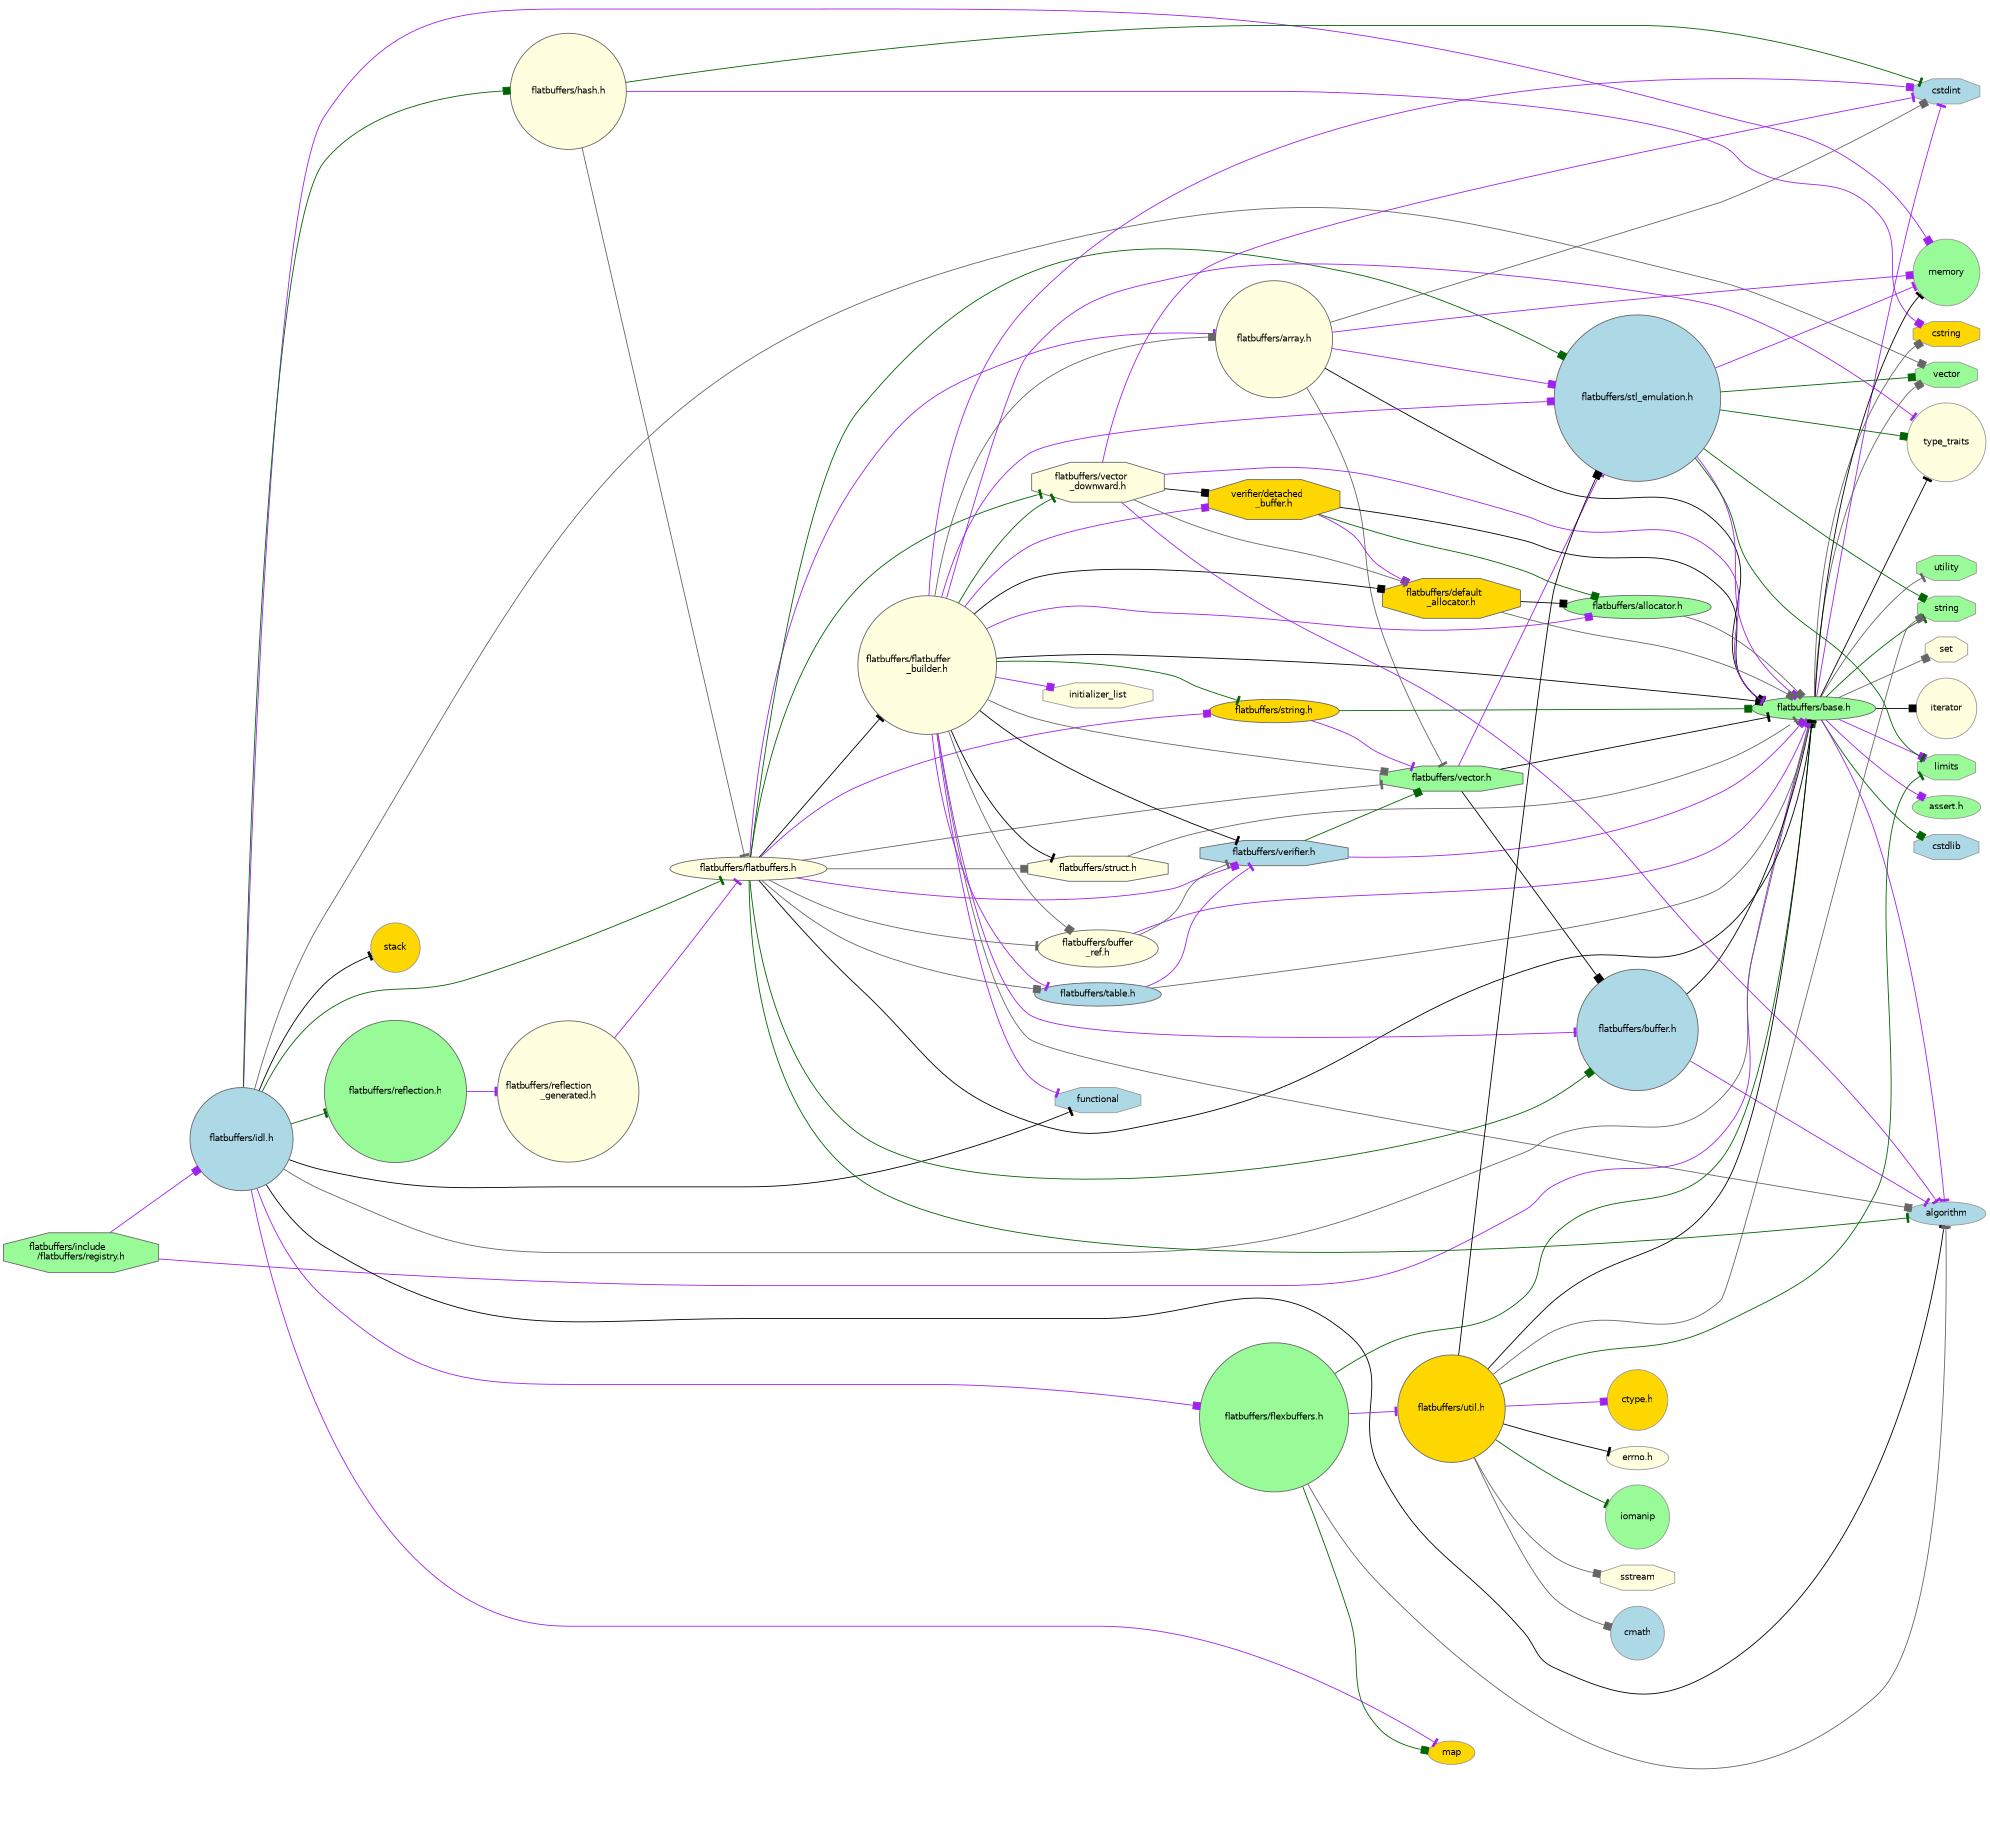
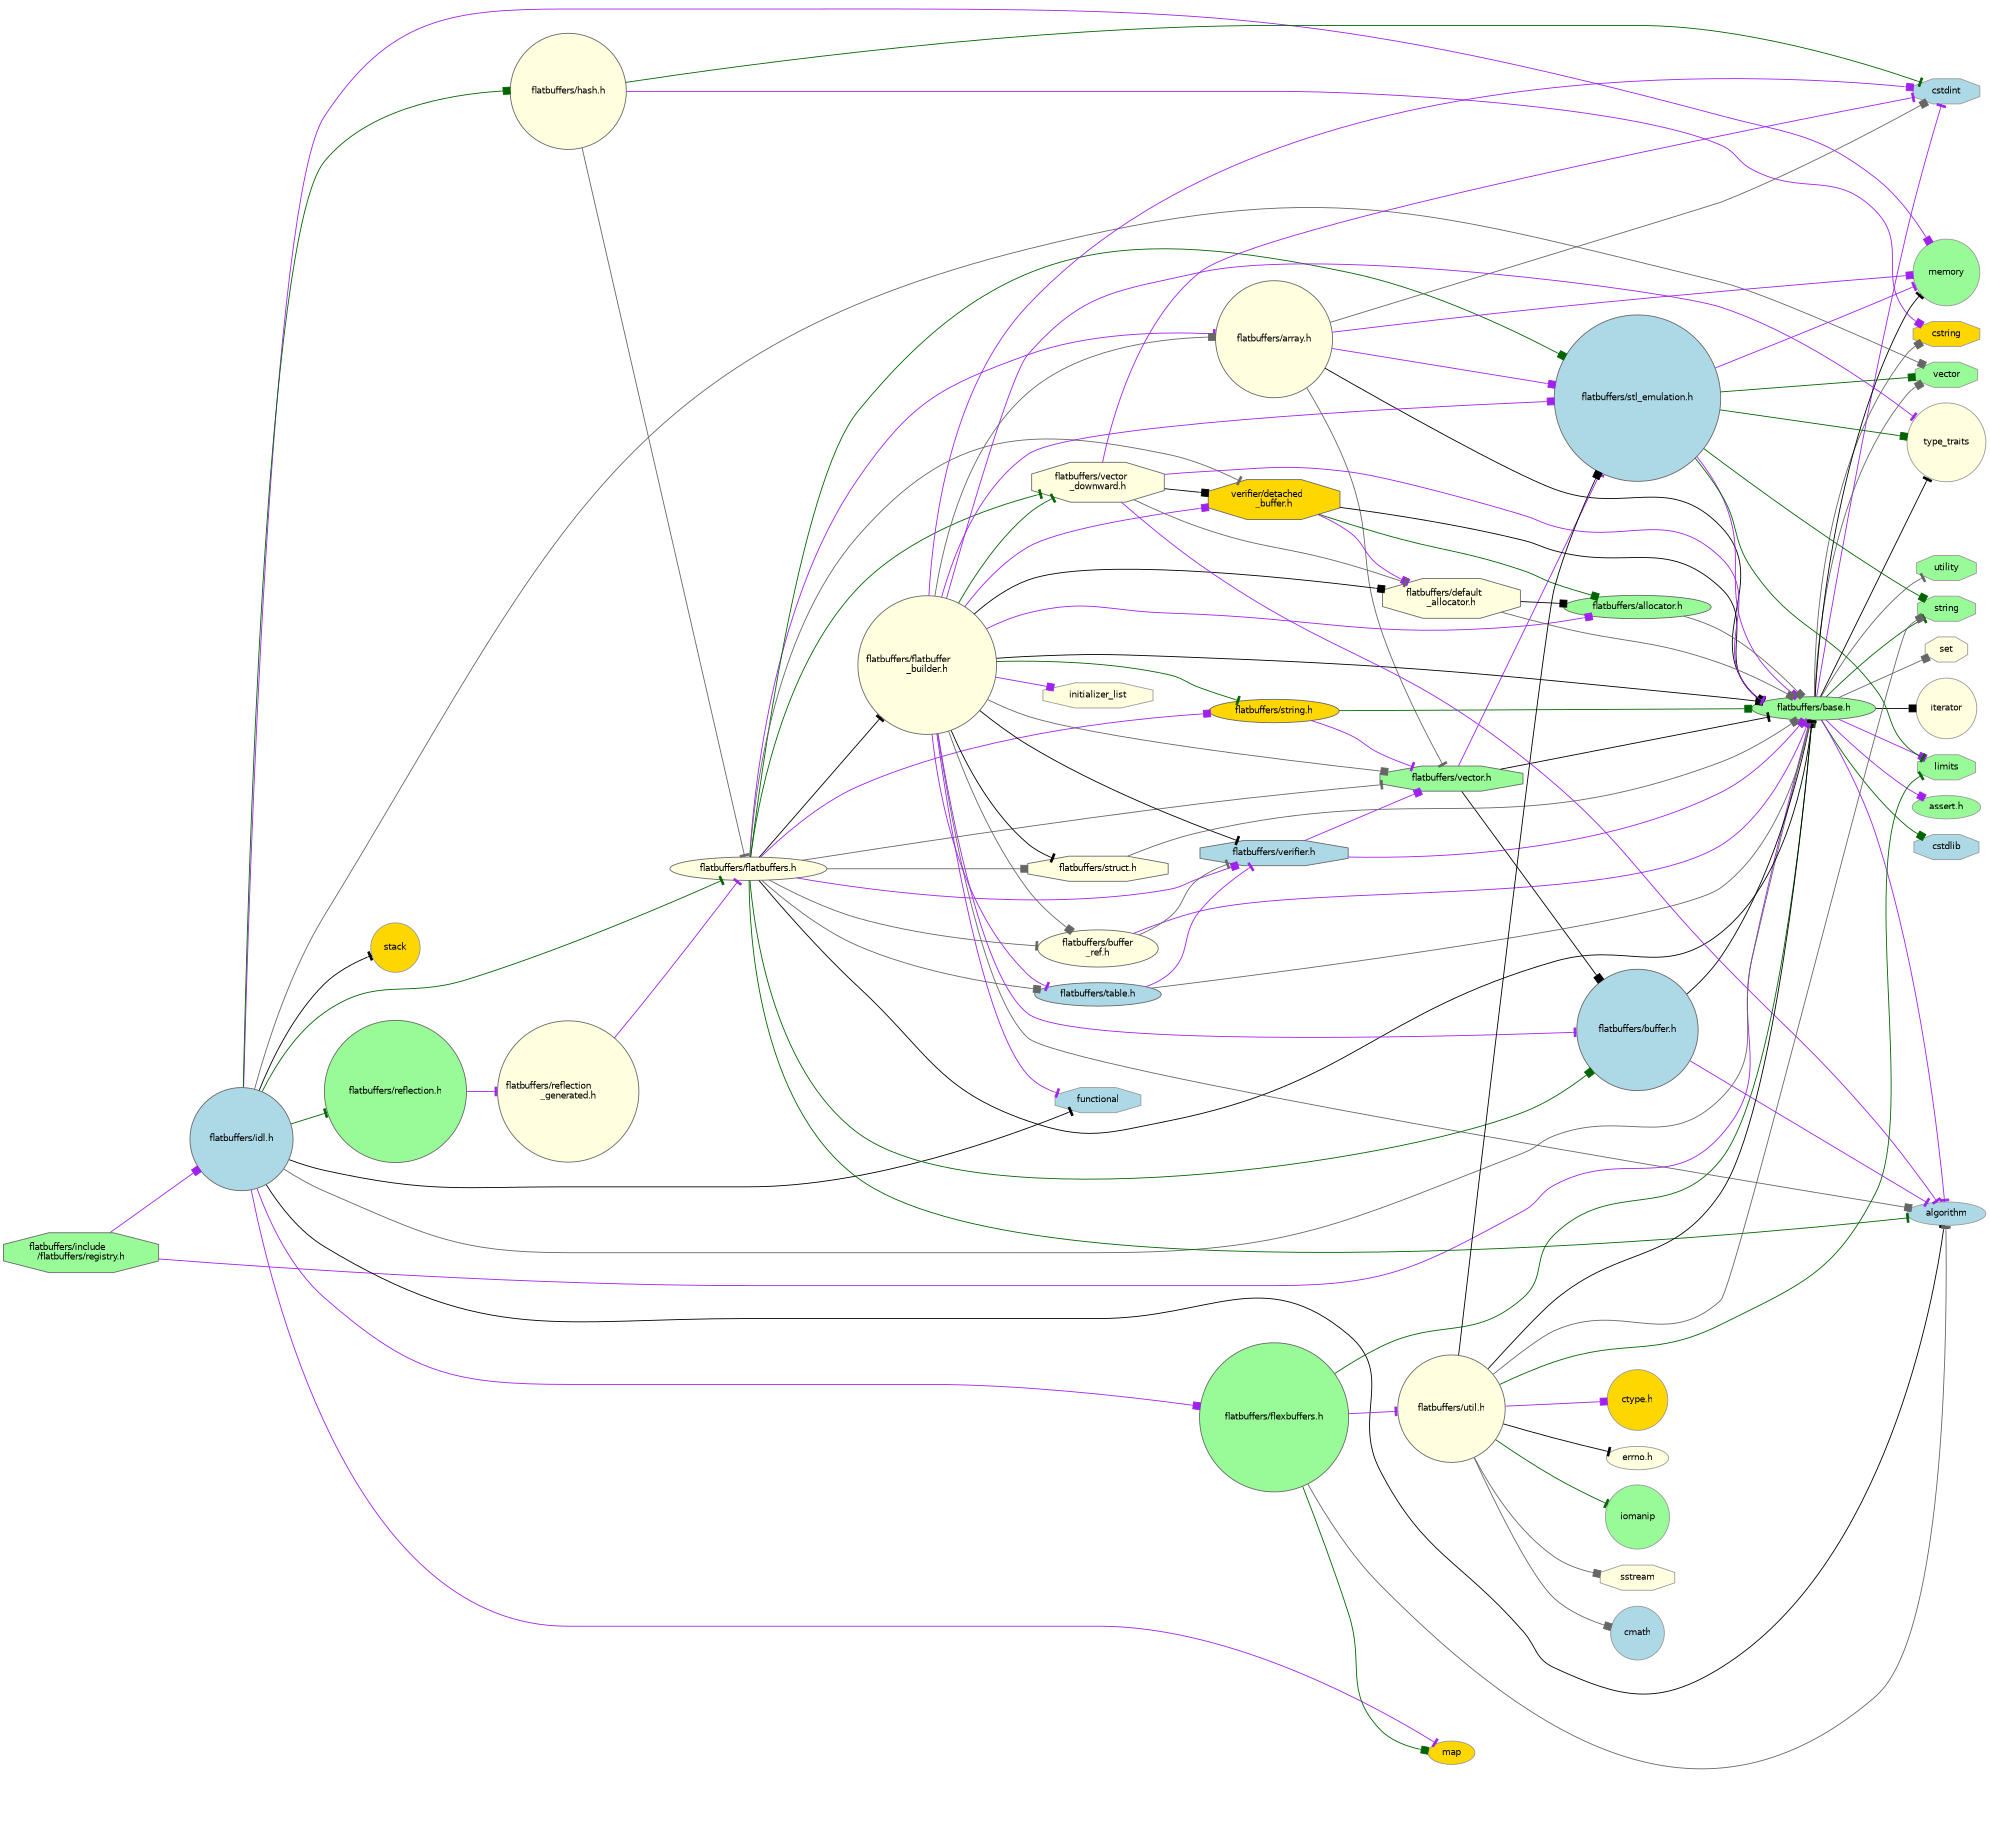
edge "flatbuffers/flatbuffers.h" -> "verifier/detached _buffer.h": added
node "flatbuffers/default _allocator.h": fillcolor gold -> lightyellow
edge "flatbuffers/struct.h" -> "flatbuffers/base.h": arrowhead tee -> box
edge "flatbuffers/verifier.h" -> "flatbuffers/vector.h": color darkgreen -> purple
node "flatbuffers/util.h": fillcolor gold -> lightyellow
